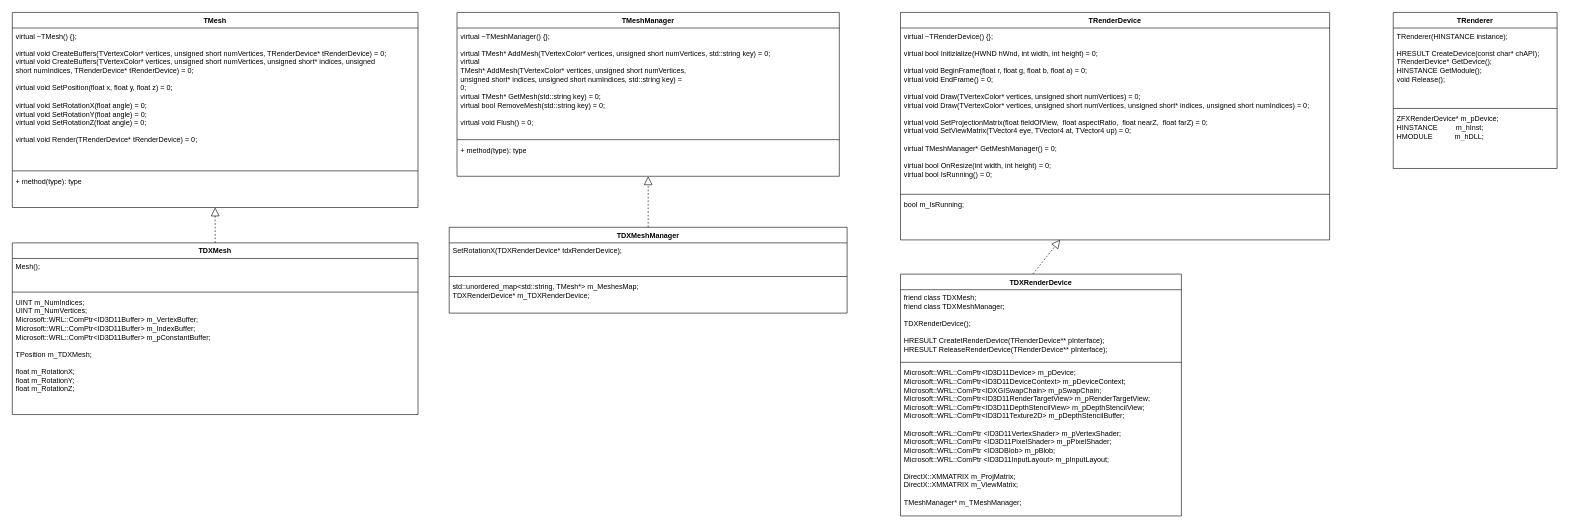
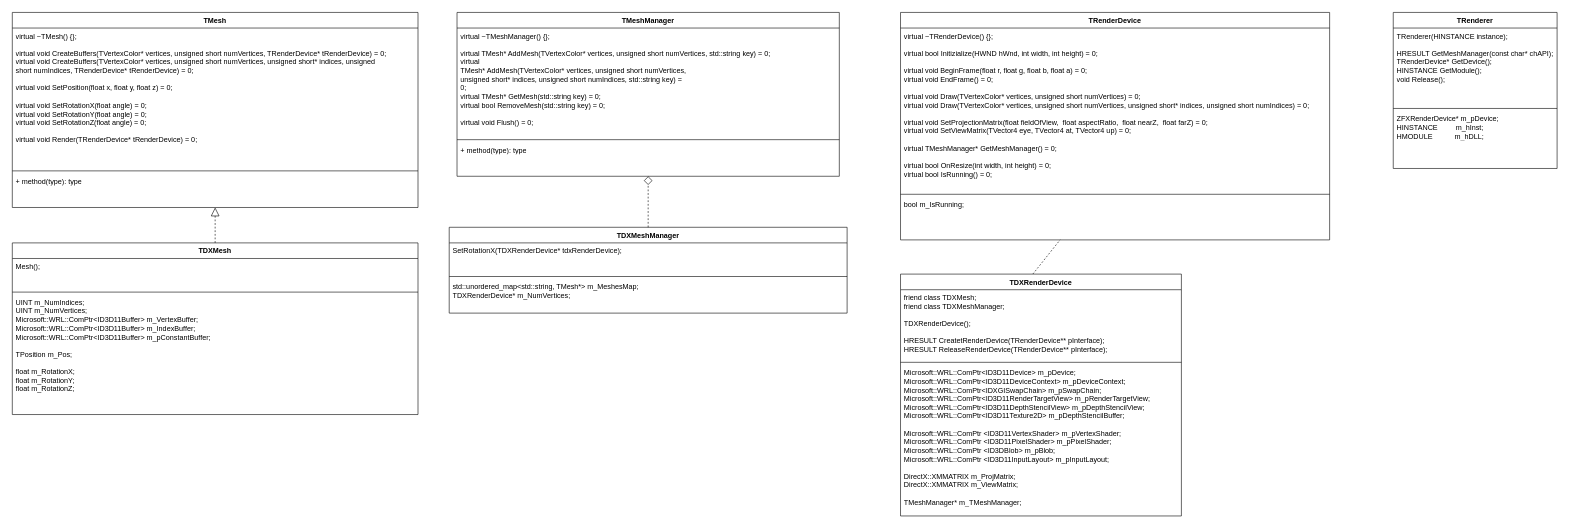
node "TRenderer(HINSTANCE instance); HRESULT CreateDevice(const char* chAPI); TRenderDevice* GetDevice(); HINSTANCE GetModule(); void Release();": label "TRenderer(HINSTANCE instance); HRESULT CreateDevice(const char* chAPI); TRenderDevice* GetDevice(); HINSTANCE GetModule(); void Release();" -> "TRenderer(HINSTANCE instance); HRESULT GetMeshManager(const char* chAPI); TRenderDevice* GetDevice(); HINSTANCE GetModule(); void Release();"
edge "TDXMeshManager" -> "TMeshManager": arrowhead block -> diamond
edge "TDXRenderDevice" -> "bool m_IsRunning;": arrowhead block -> none
node "std::unordered_map<std::string, TMesh*> m_MeshesMap; TDXRenderDevice* m_TDXRenderDevice;": label "std::unordered_map<std::string, TMesh*> m_MeshesMap; TDXRenderDevice* m_TDXRenderDevice;" -> "std::unordered_map<std::string, TMesh*> m_MeshesMap; TDXRenderDevice* m_NumVertices;"
node "UINT m_NumIndices; UINT m_NumVertices; Microsoft::WRL::ComPtr<ID3D11Buffer> m_VertexBuffer; Microsoft::WRL::ComPtr<ID3D11Buffer> m_IndexBuffer; Microsoft::WRL::ComPtr<ID3D11Buffer> m_pConstantBuffer; TPosition m_TDXMesh; float m_RotationX; float m_RotationY; float m_RotationZ;": label "UINT m_NumIndices; UINT m_NumVertices; Microsoft::WRL::ComPtr<ID3D11Buffer> m_VertexBuffer; Microsoft::WRL::ComPtr<ID3D11Buffer> m_IndexBuffer; Microsoft::WRL::ComPtr<ID3D11Buffer> m_pConstantBuffer; TPosition m_TDXMesh; float m_RotationX; float m_RotationY; float m_RotationZ;" -> "UINT m_NumIndices; UINT m_NumVertices; Microsoft::WRL::ComPtr<ID3D11Buffer> m_VertexBuffer; Microsoft::WRL::ComPtr<ID3D11Buffer> m_IndexBuffer; Microsoft::WRL::ComPtr<ID3D11Buffer> m_pConstantBuffer; TPosition m_Pos; float m_RotationX; float m_RotationY; float m_RotationZ;"
